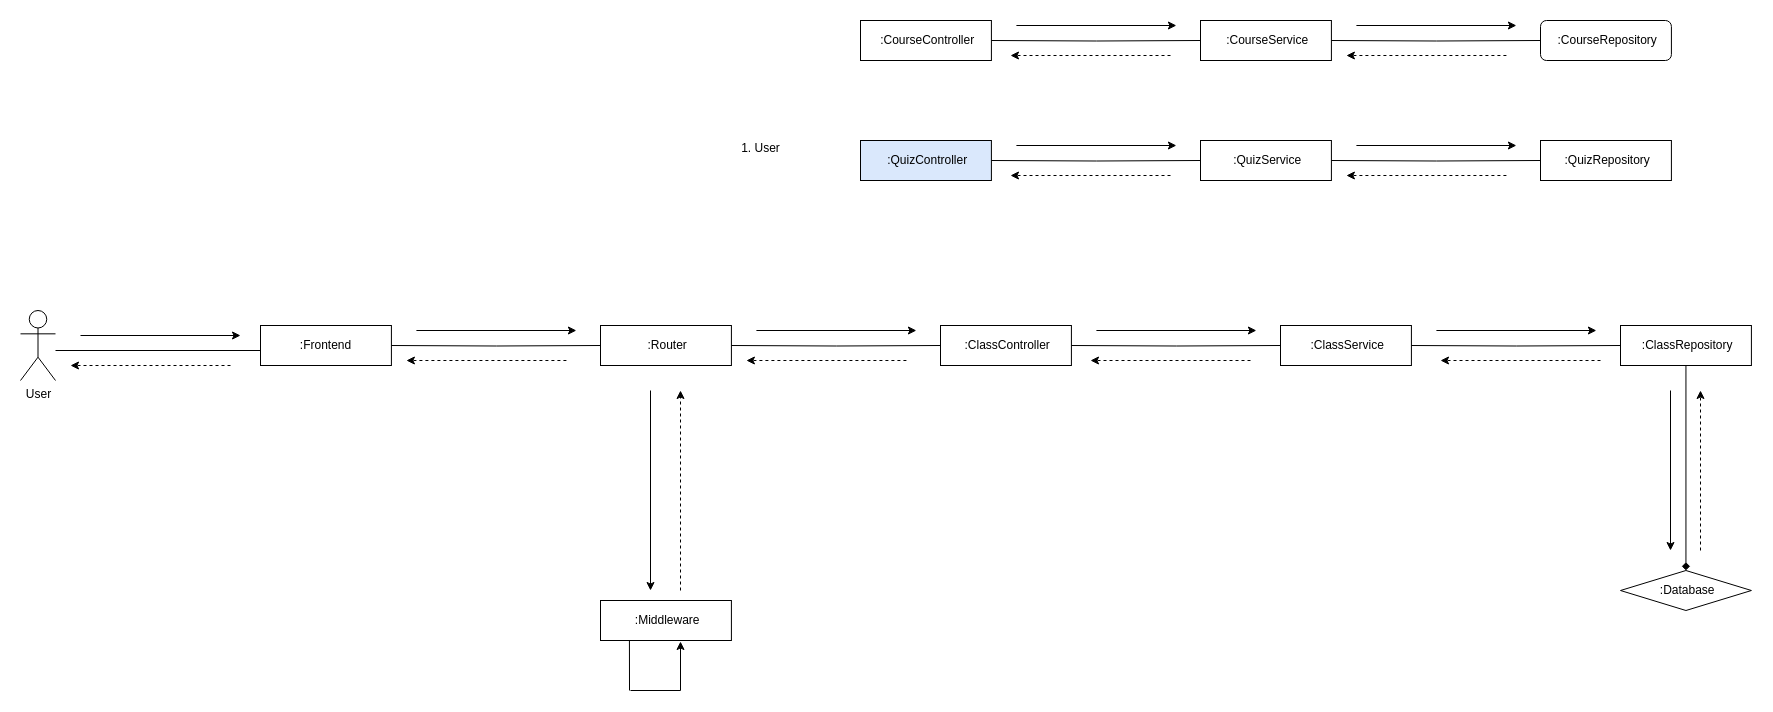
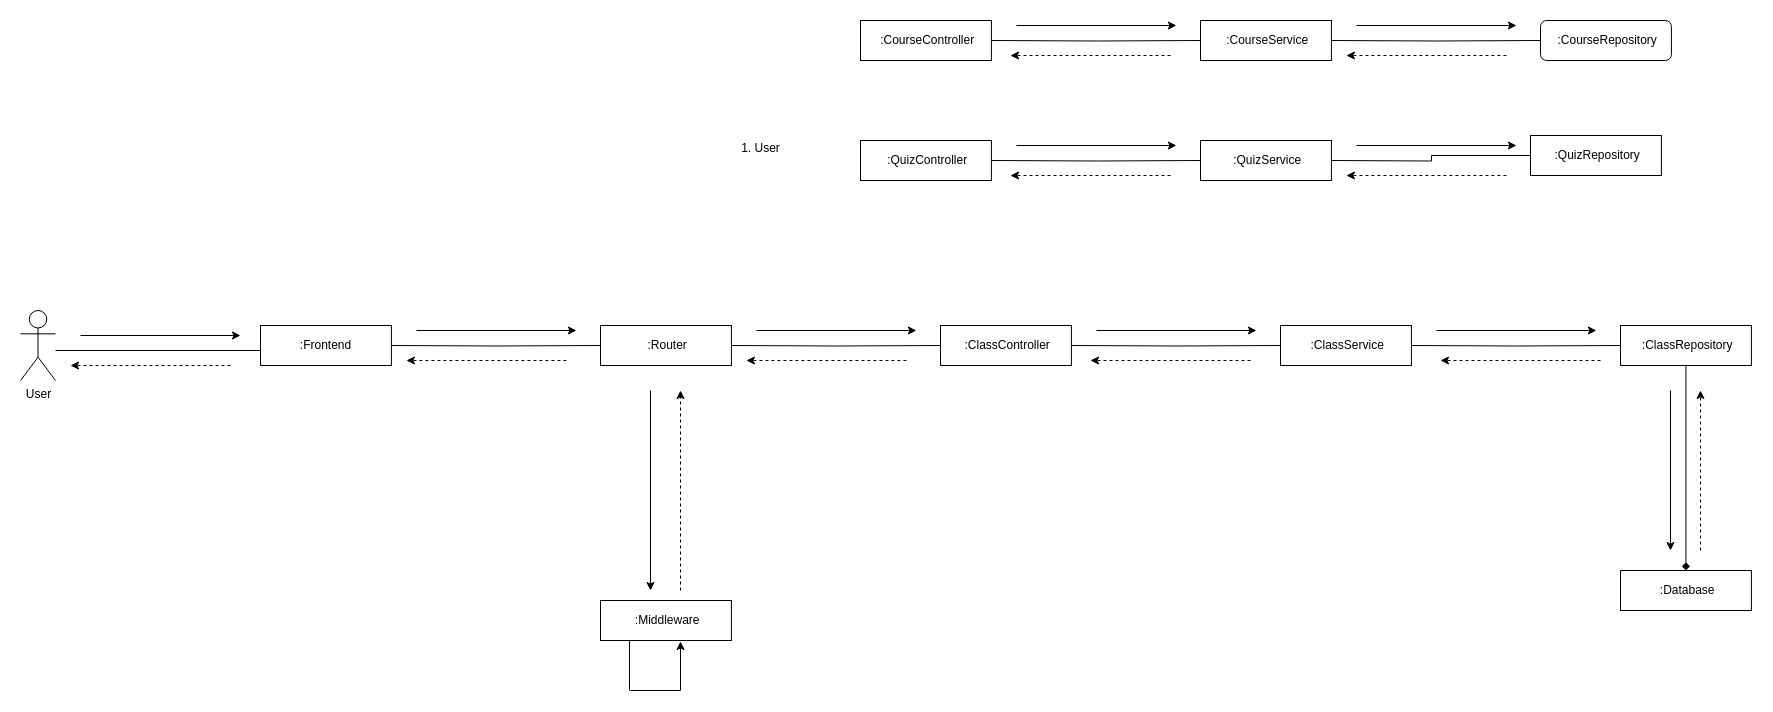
node ":QuizController": fillcolor #dae8fc -> #ffffff
node ":QuizRepository": moved (1606, 161) -> (1596, 156)
node ":Database": shape diamond -> rectangle
